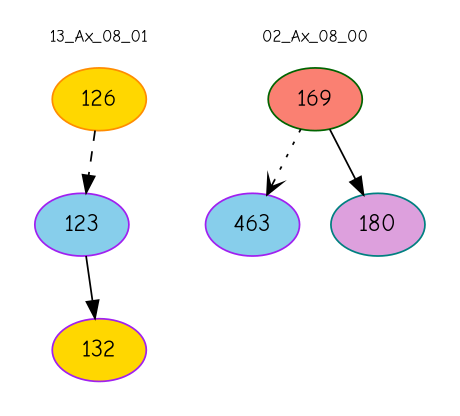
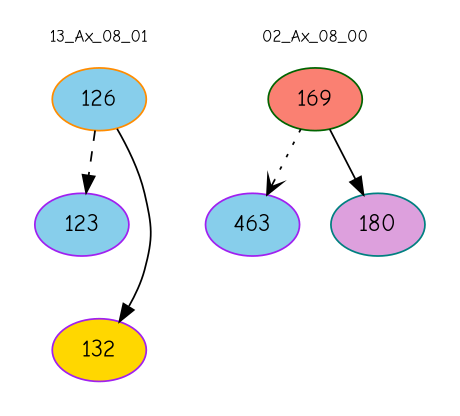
node "126": fillcolor gold -> skyblue
edge "123" -> "132": now "126" -> "132"
